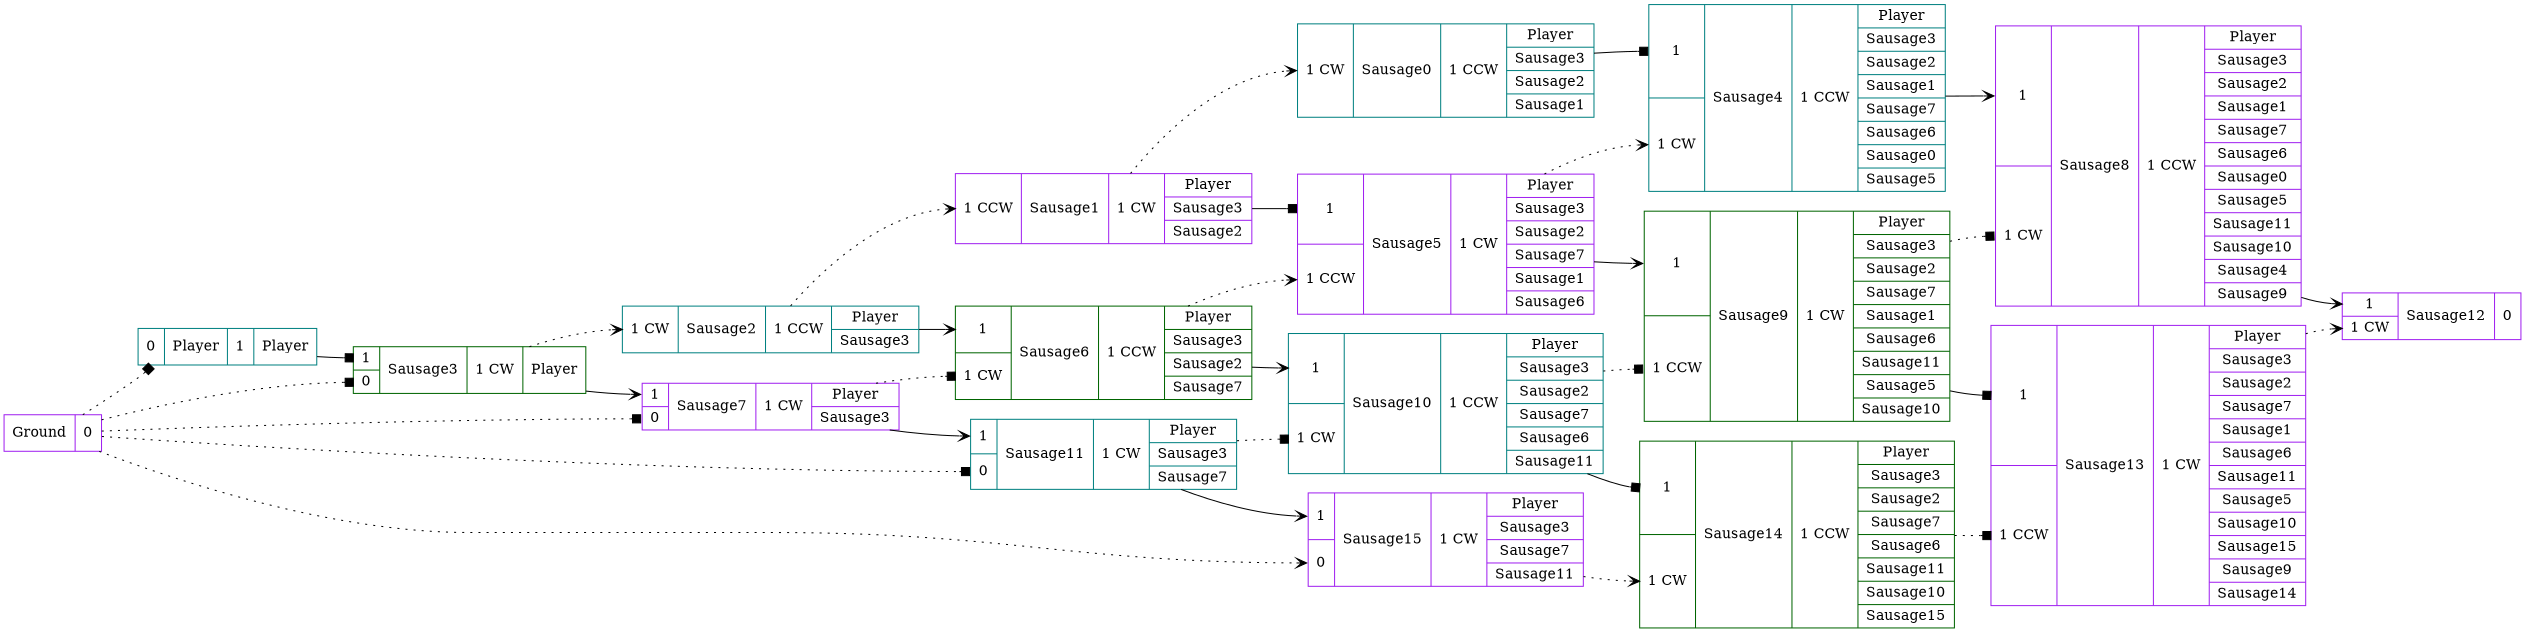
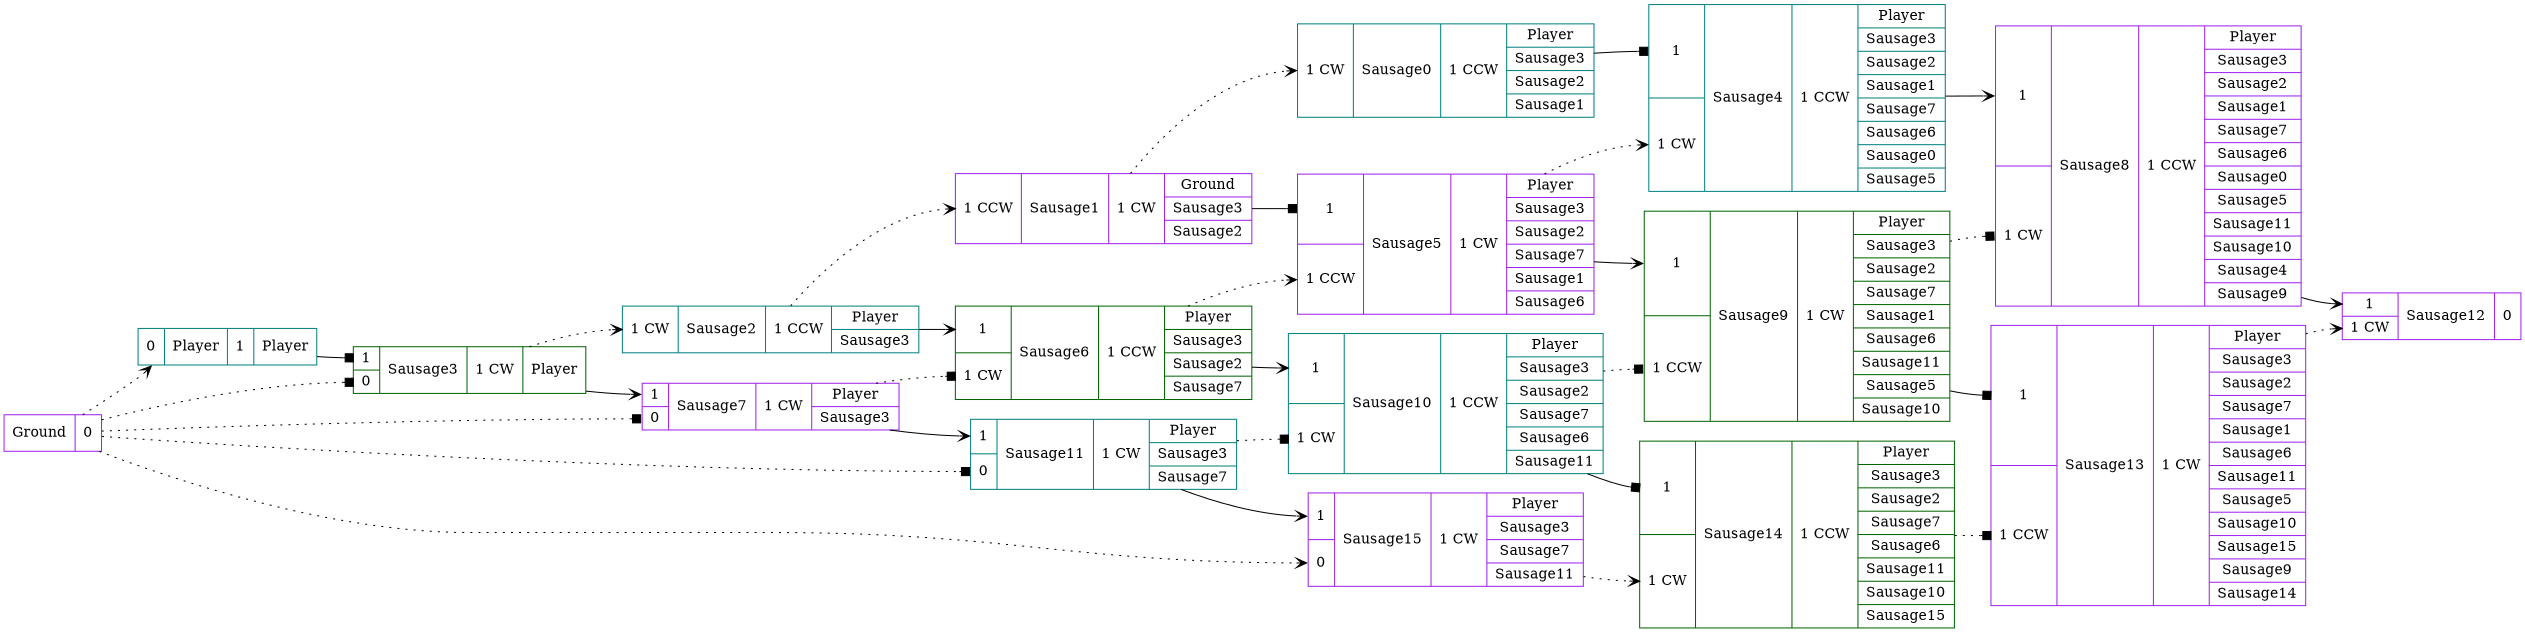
node "1 CCW": text "Player" -> "Ground"
edge "Ground" -> "0": arrowhead box -> vee
